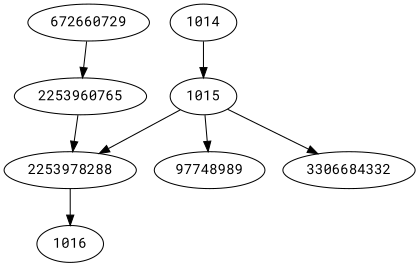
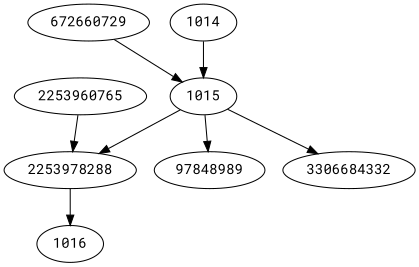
edge "672660729" -> "2253960765": now "672660729" -> "1015"
node "97748989": label "97748989" -> "97848989"
